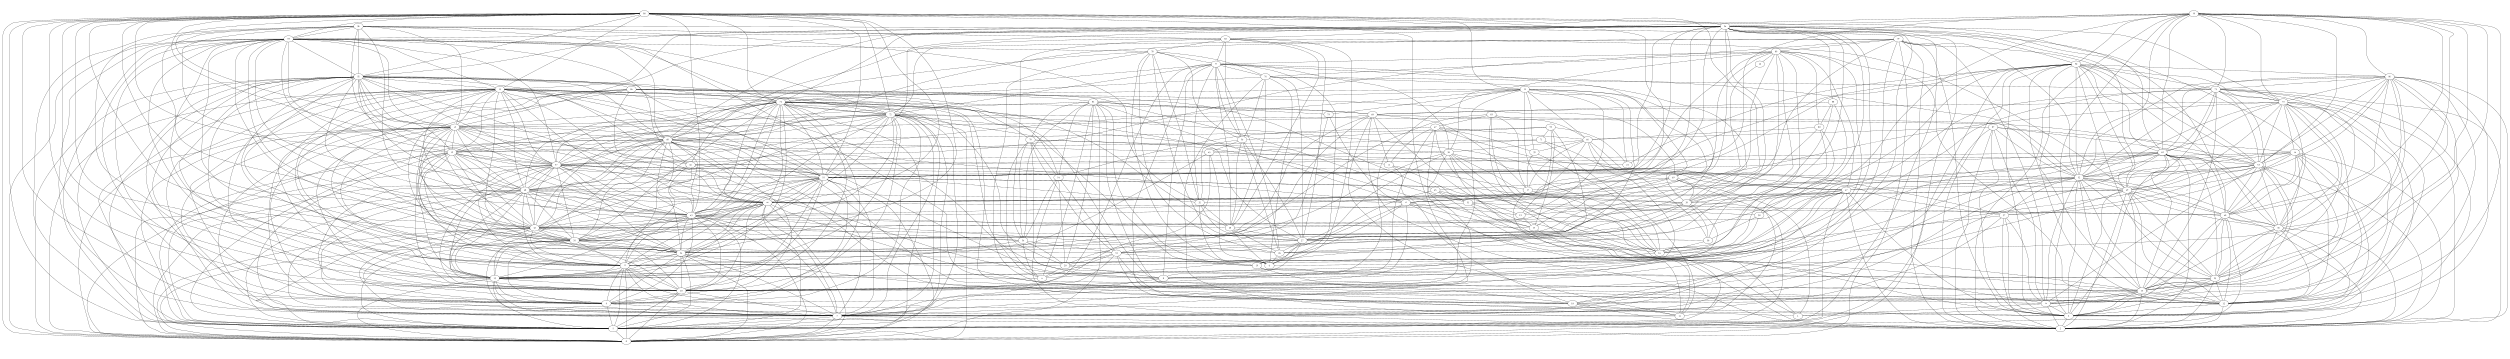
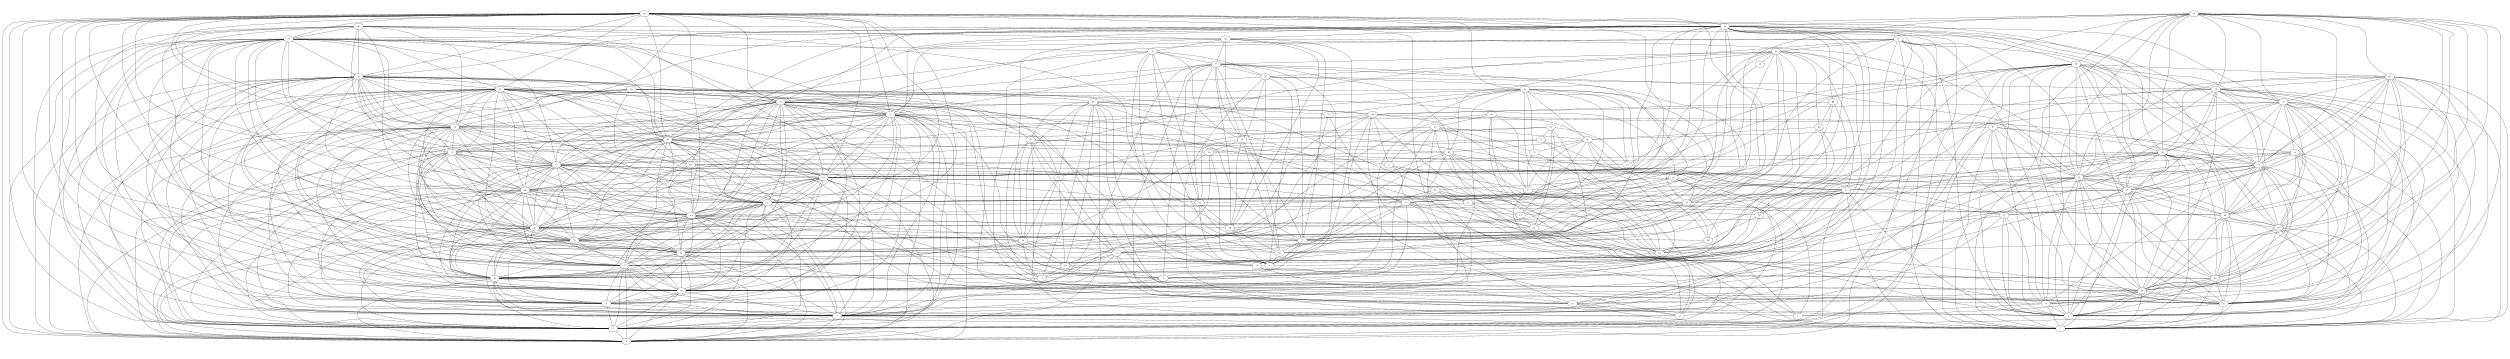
edge "60" -> "98": added
